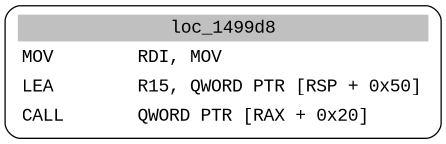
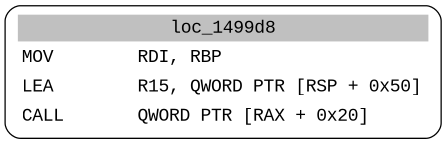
node "loc_1499d8": text "MOV        RDI, MOV" -> "MOV        RDI, RBP"
